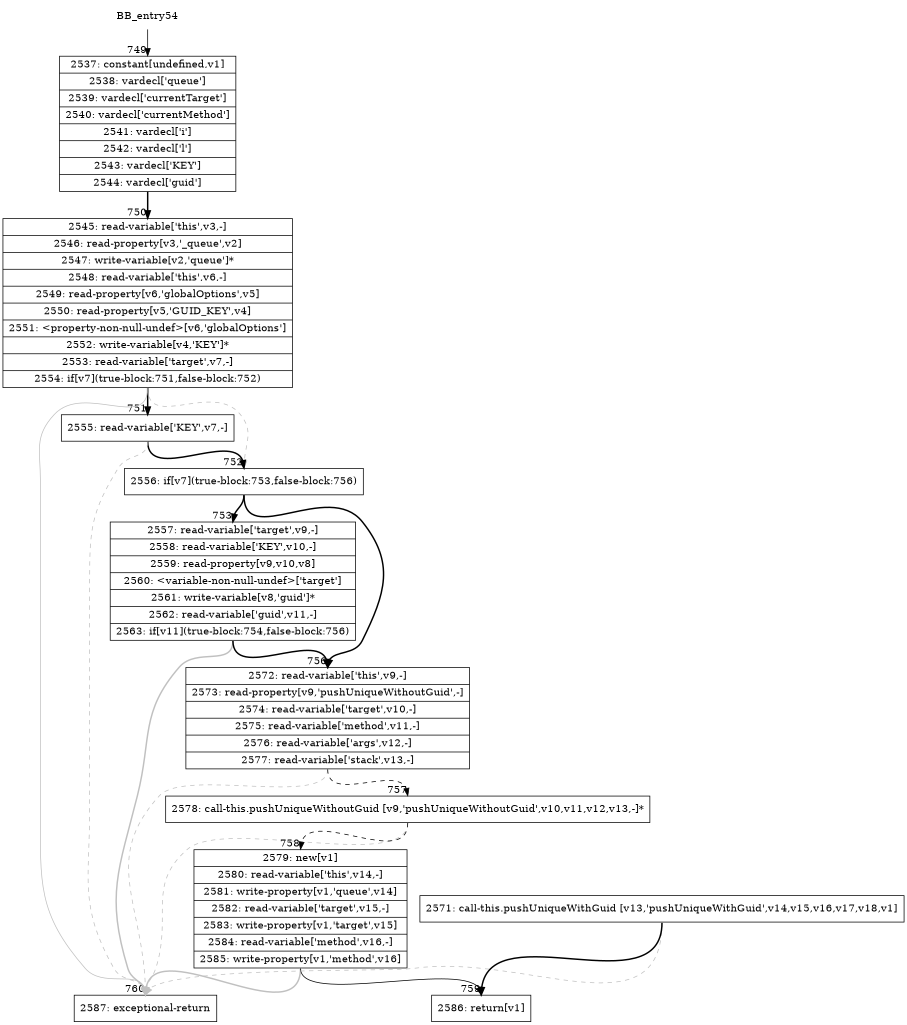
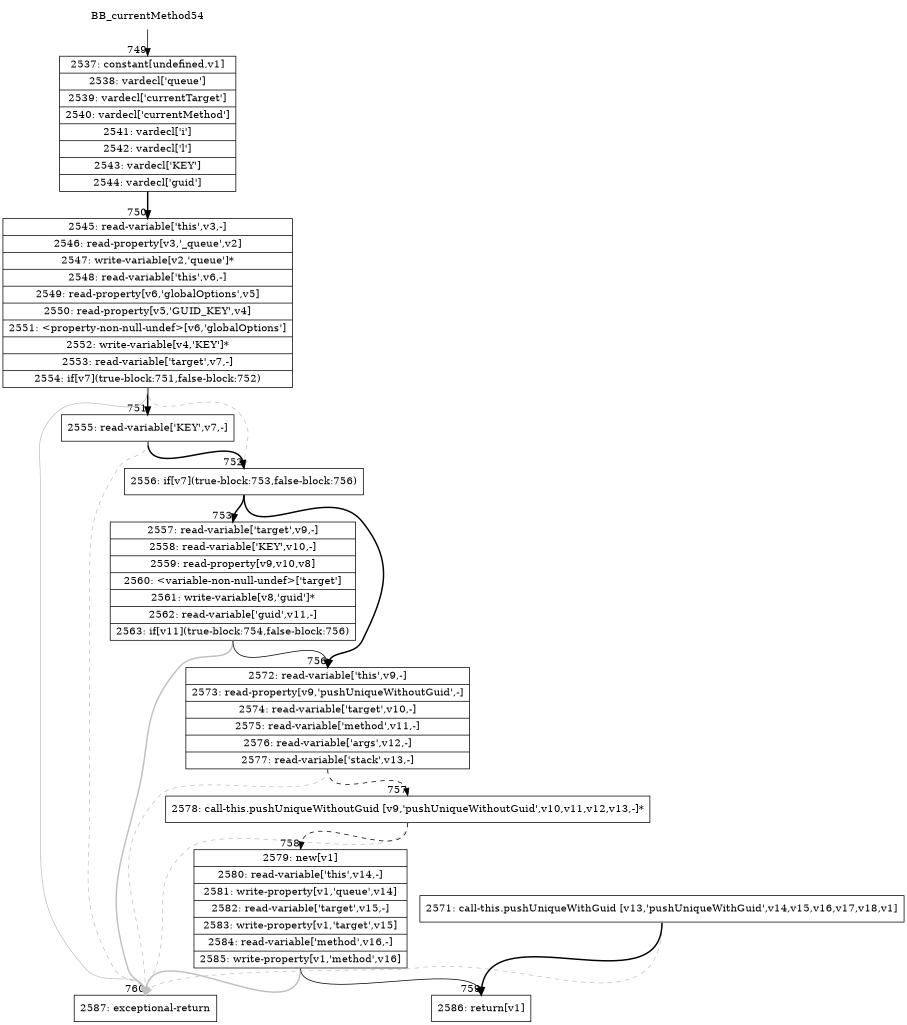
node "BB_entry54": label "BB_entry54" -> "BB_currentMethod54"
edge "2557: read-variable['target',v9,-]" -> "2572: read-variable['this',v9,-]": style bold -> solid
